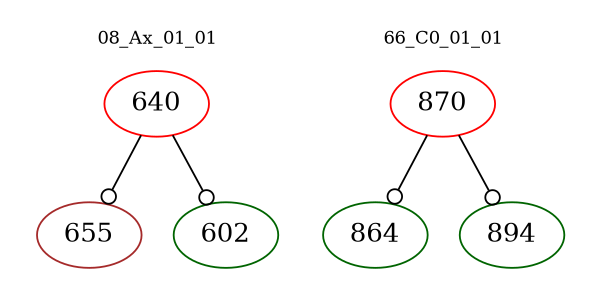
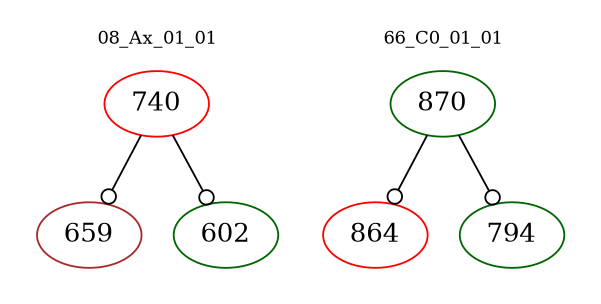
node "640": label "640" -> "740"
node "870": color red -> darkgreen
node "655": label "655" -> "659"
node "864": color darkgreen -> red
node "894": label "894" -> "794"
